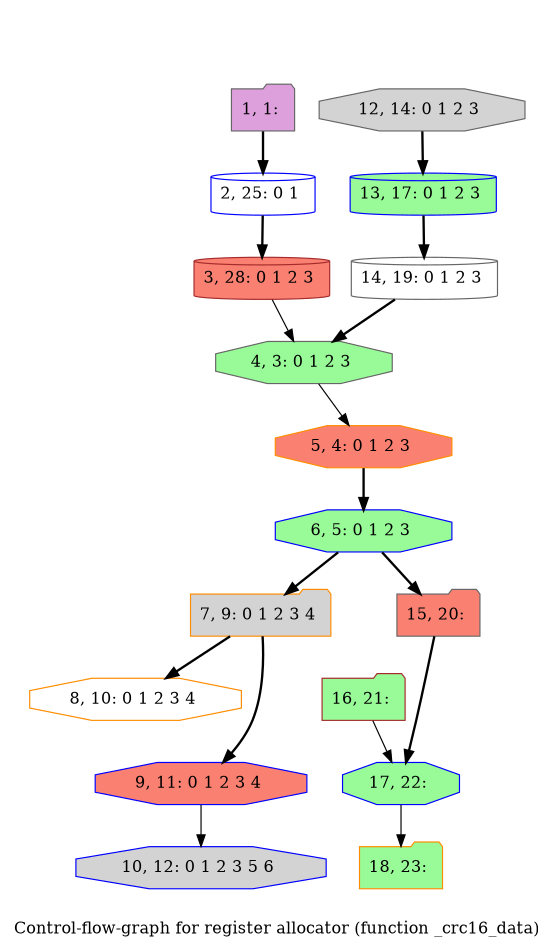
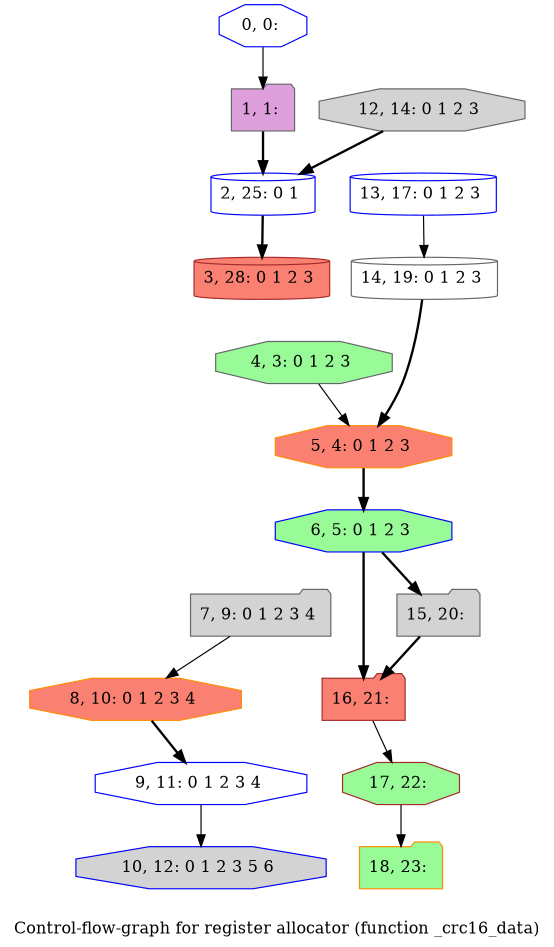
node "0, 0:": added
edge "12, 14: 0 1 2 3" -> "13, 17: 0 1 2 3": now "12, 14: 0 1 2 3" -> "2, 25: 0 1"
node "13, 17: 0 1 2 3": fillcolor palegreen -> white
edge "13, 17: 0 1 2 3" -> "14, 19: 0 1 2 3": style bold -> solid
edge "3, 28: 0 1 2 3" -> "4, 3: 0 1 2 3": removed
edge "14, 19: 0 1 2 3" -> "4, 3: 0 1 2 3": now "14, 19: 0 1 2 3" -> "5, 4: 0 1 2 3"
edge "6, 5: 0 1 2 3" -> "7, 9: 0 1 2 3 4": now "6, 5: 0 1 2 3" -> "16, 21:"
node "7, 9: 0 1 2 3 4": color darkorange -> gray40
node "15, 20:": fillcolor salmon -> lightgrey
edge "7, 9: 0 1 2 3 4" -> "8, 10: 0 1 2 3 4": style bold -> solid
edge "15, 20:" -> "17, 22:": now "15, 20:" -> "16, 21:"
edge "7, 9: 0 1 2 3 4" -> "9, 11: 0 1 2 3 4": now "8, 10: 0 1 2 3 4" -> "9, 11: 0 1 2 3 4"
node "8, 10: 0 1 2 3 4": fillcolor white -> salmon
node "16, 21:": fillcolor palegreen -> salmon
node "9, 11: 0 1 2 3 4": fillcolor salmon -> white
node "17, 22:": color blue -> brown
